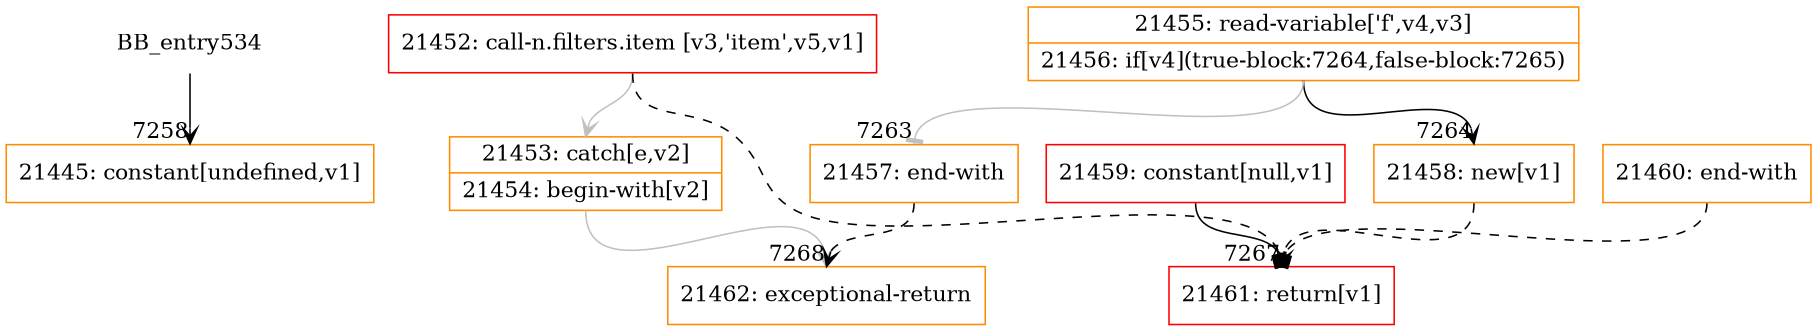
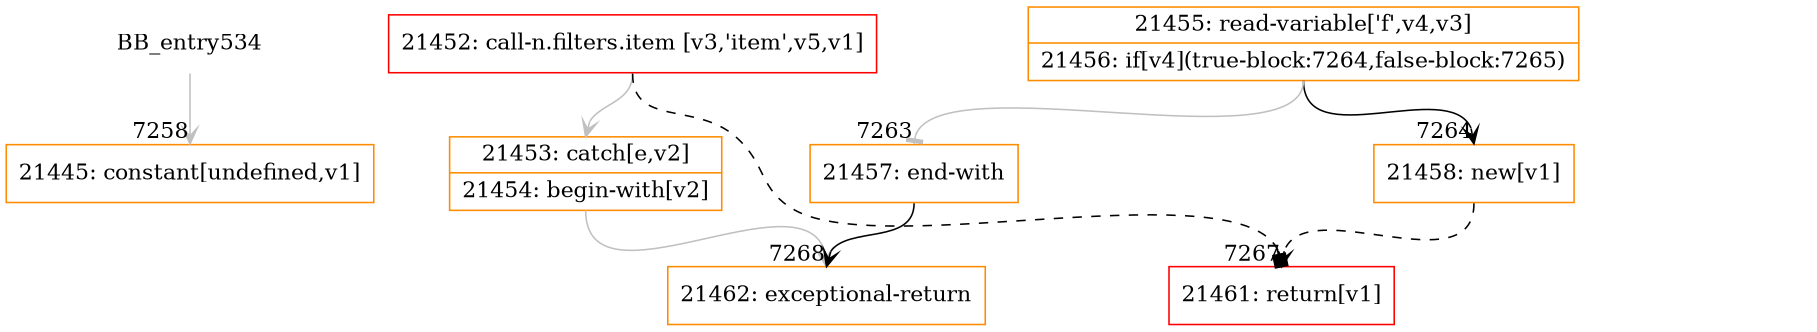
edge "BB_entry534" -> "21445: constant[undefined,v1]": color black -> gray
node "21459: constant[null,v1]": removed
node "21460: end-with": removed
edge "21457: end-with" -> "21462: exceptional-return": style dashed -> solid
